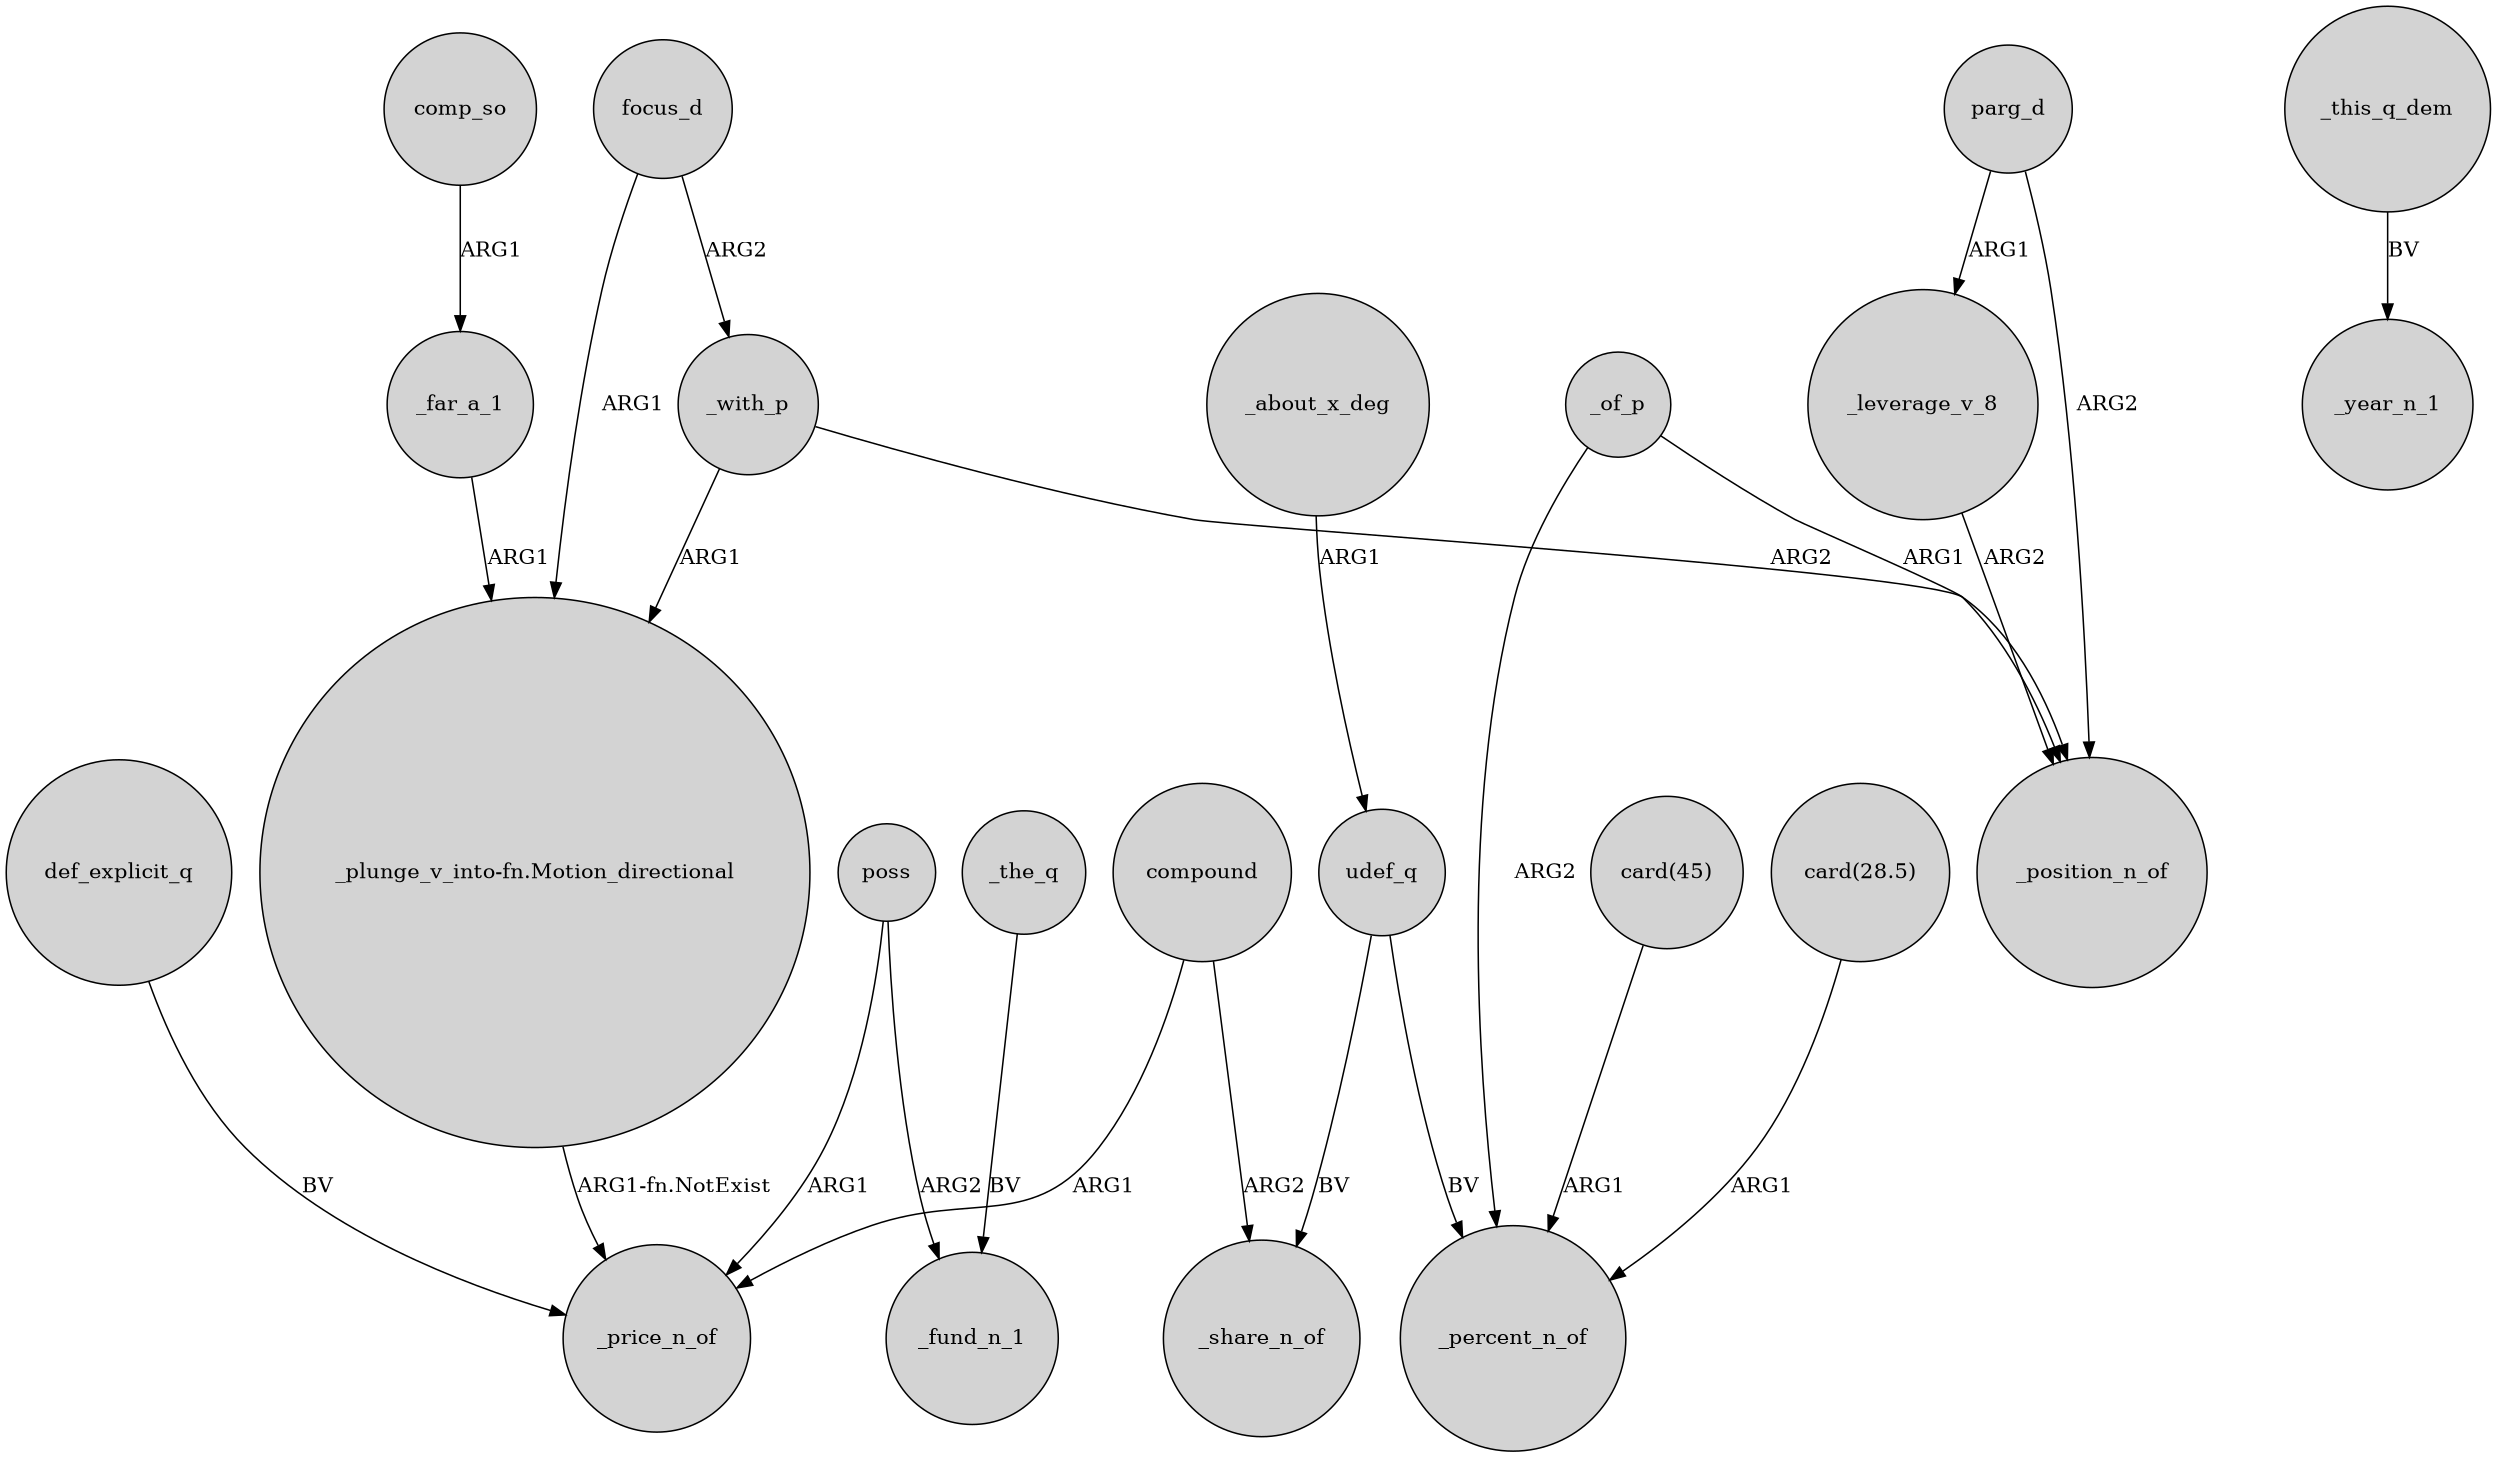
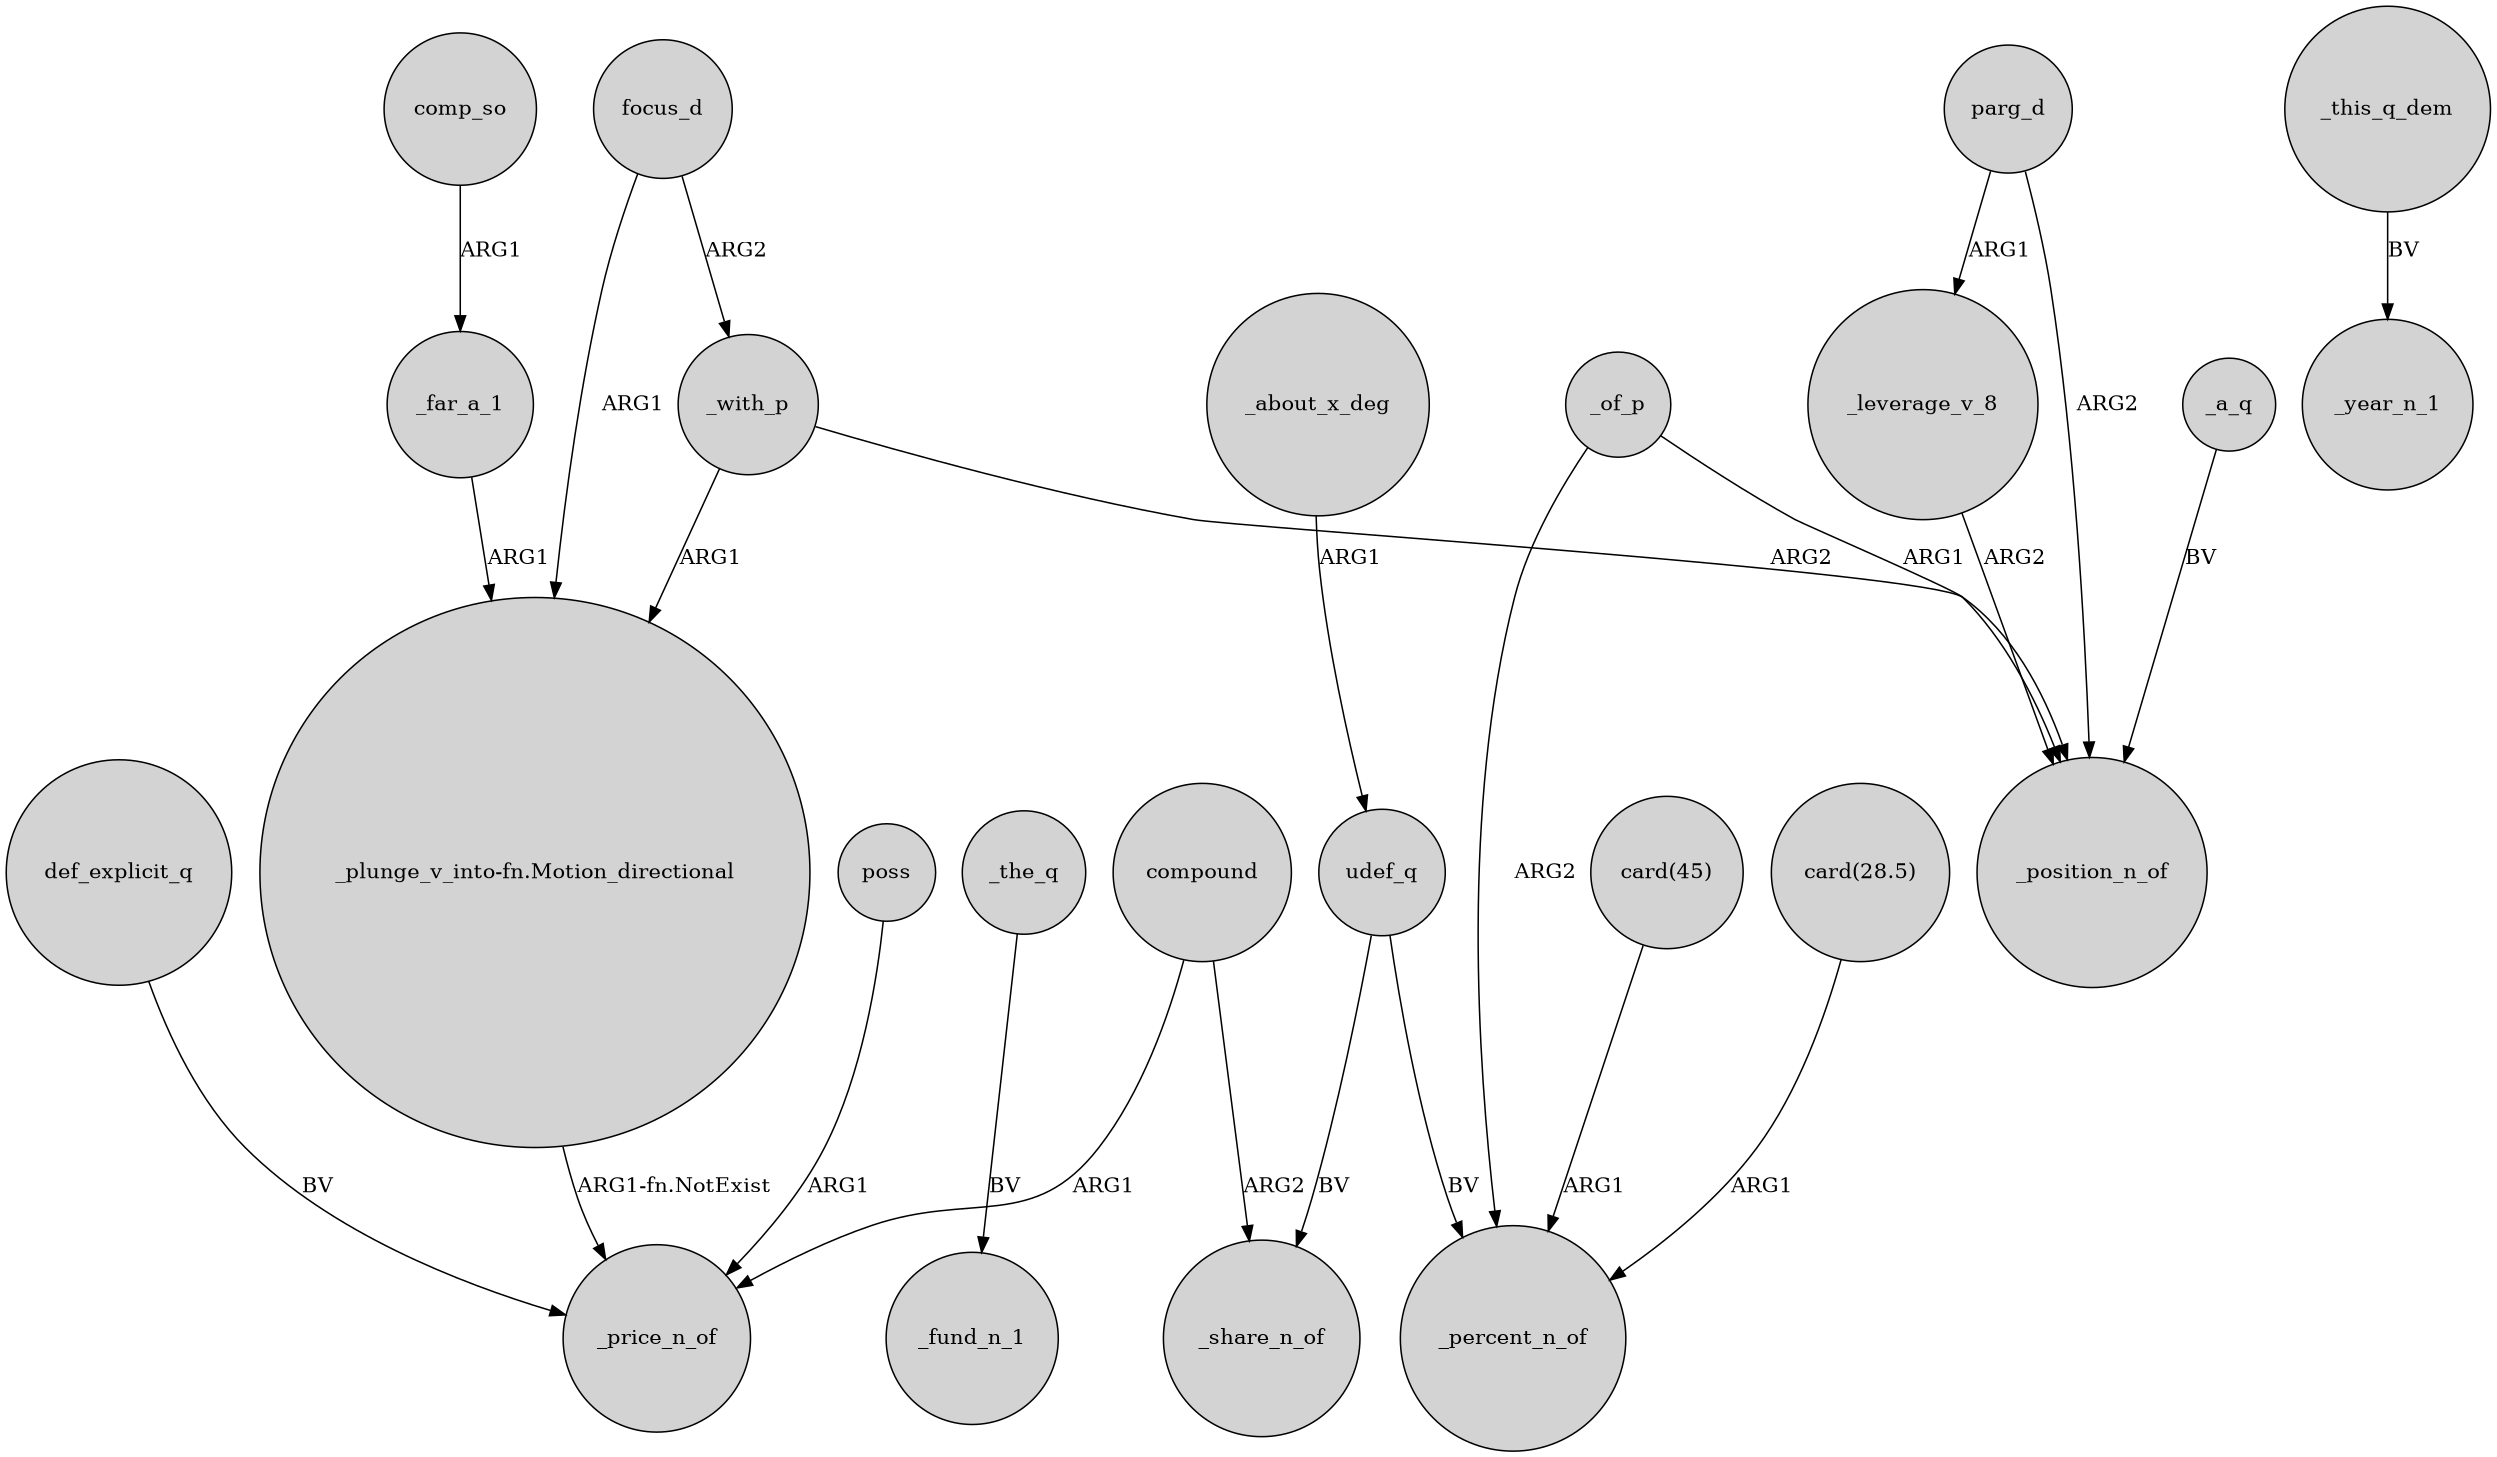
node "_a_q": added
edge "poss" -> "_fund_n_1": removed, label "ARG2"
